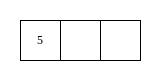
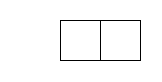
node "5": removed
